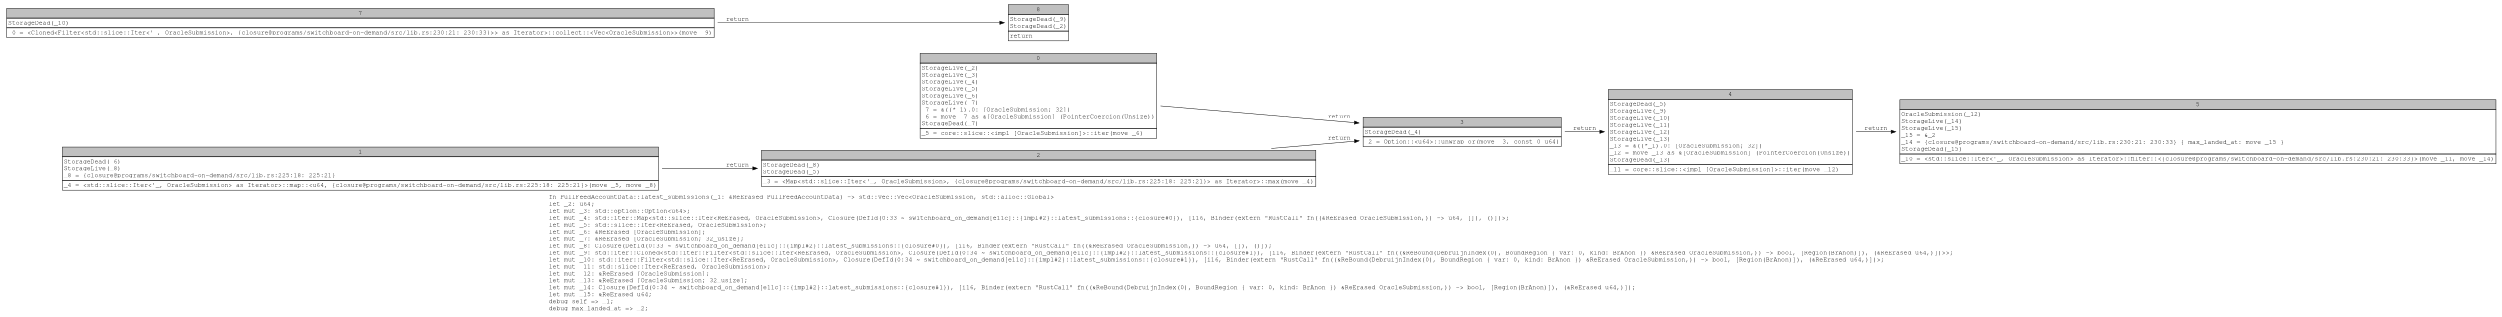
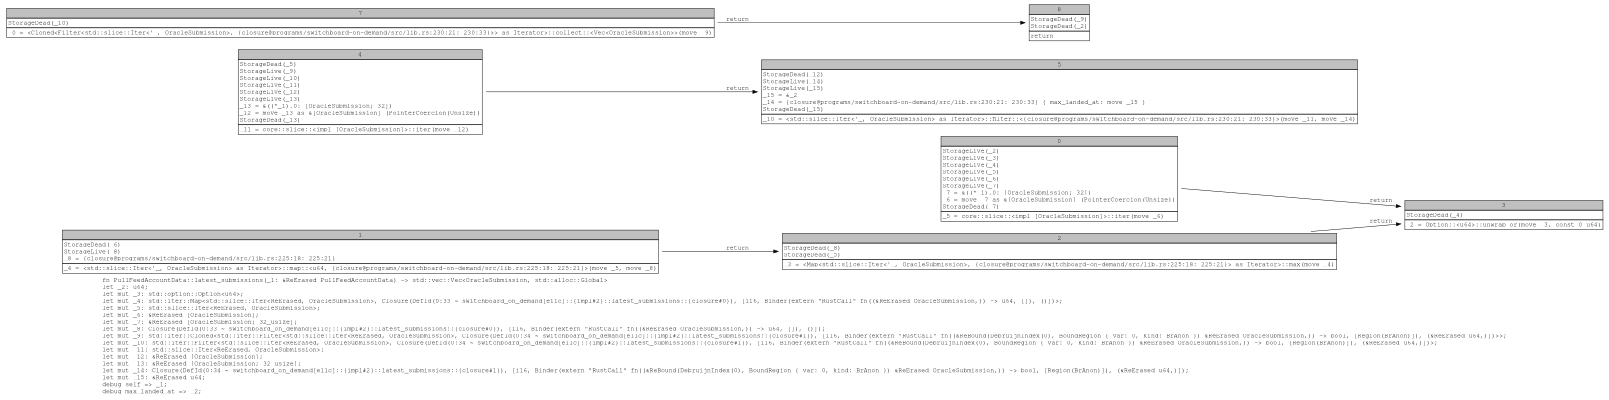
node "5": text "OracleSubmission(_12)" -> "StorageDead(_12)"
edge "3" -> "4": removed, label "return"
